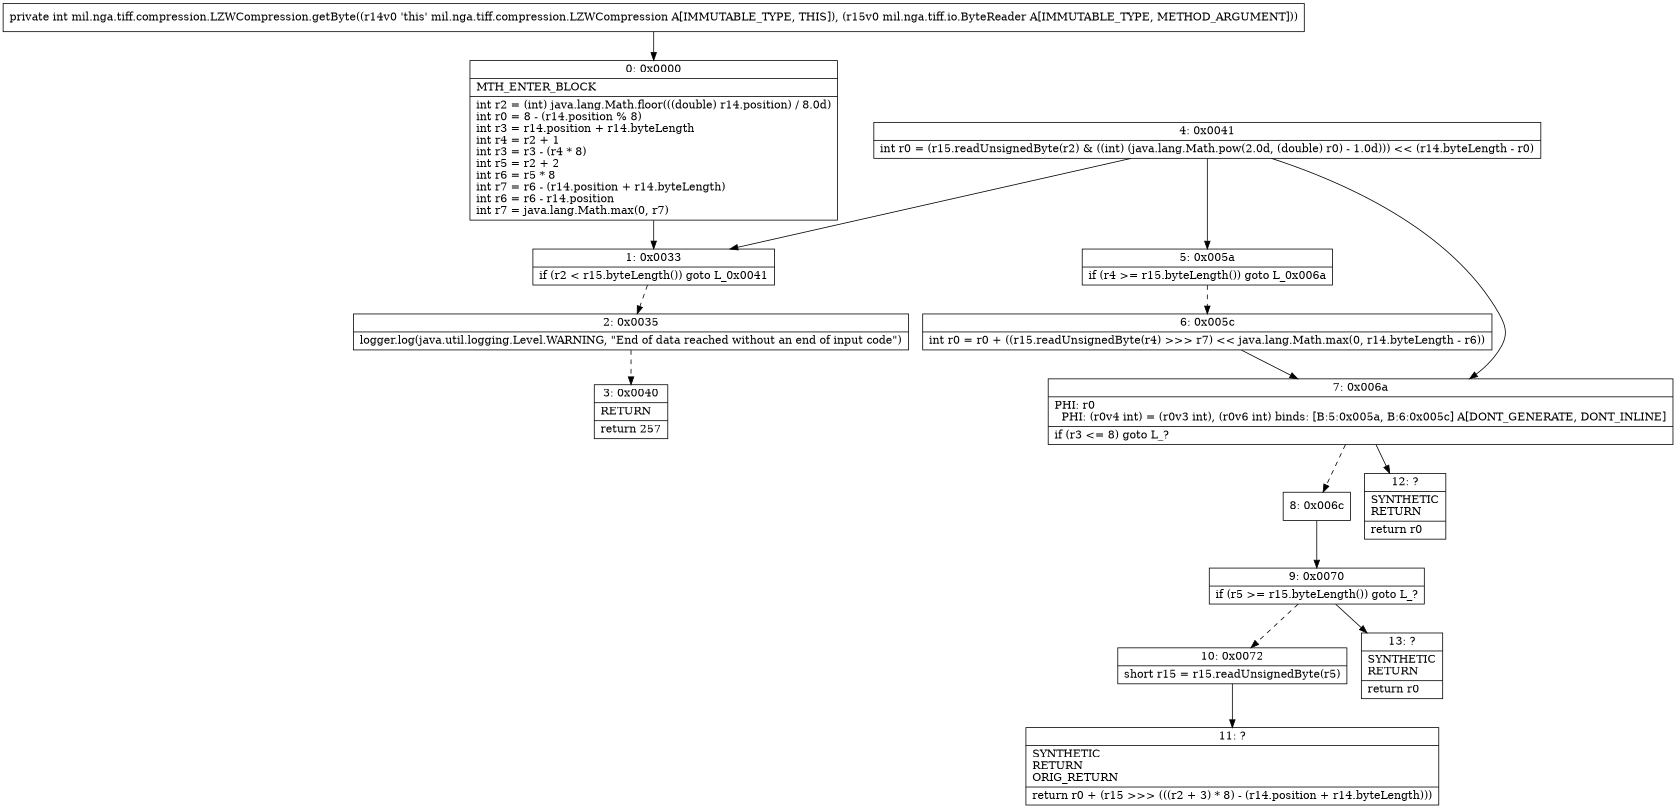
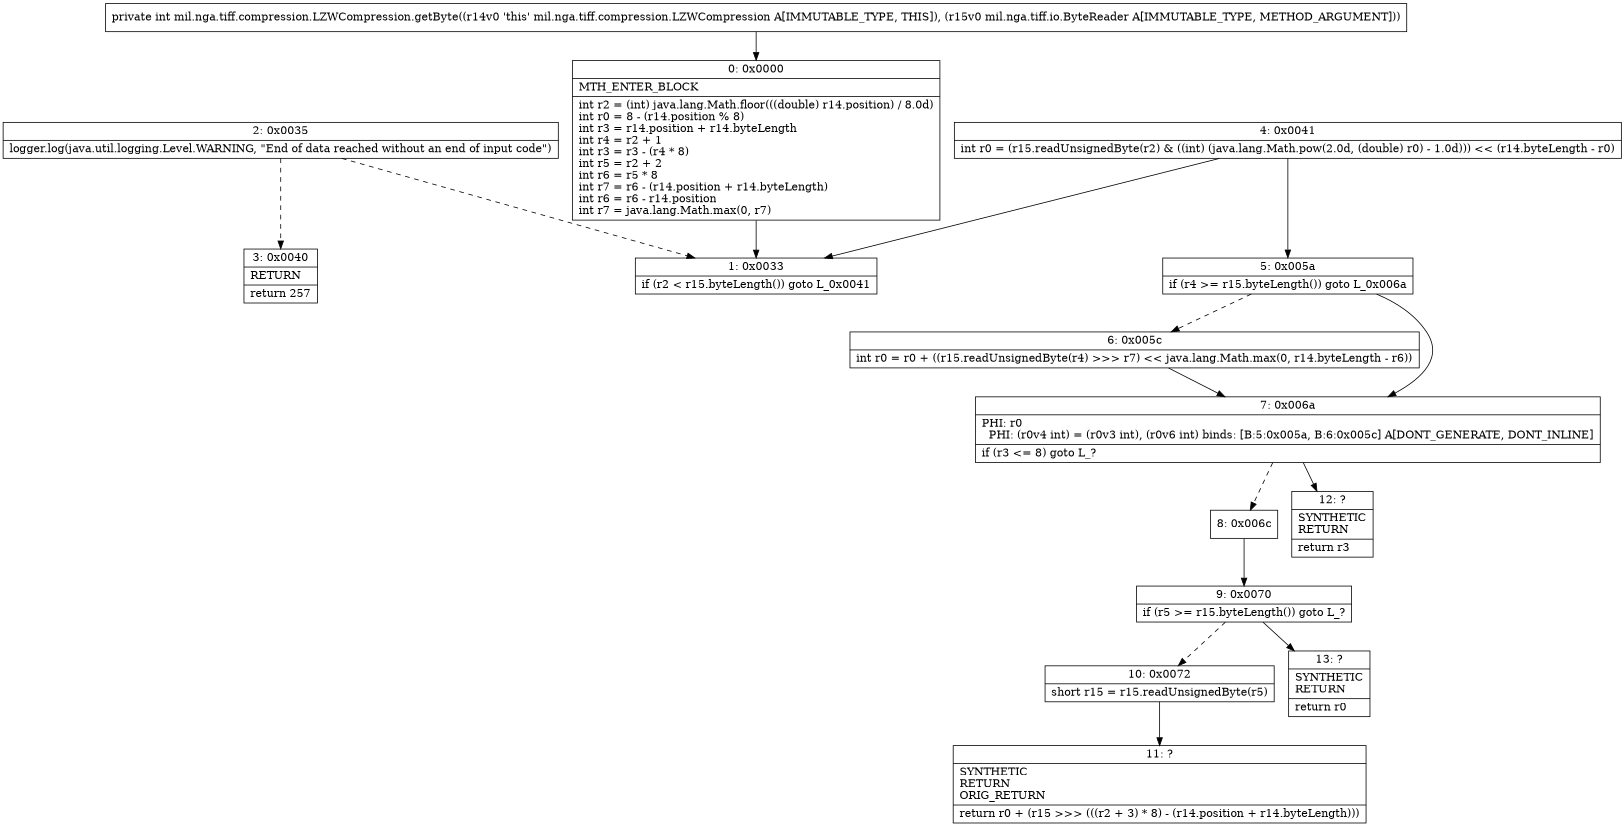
edge "4: 0x0041" -> "7: 0x006a": now "5: 0x005a" -> "7: 0x006a"
edge "1: 0x0033" -> "2: 0x0035": reversed
node "12: ?": text "return r0" -> "return r3"
